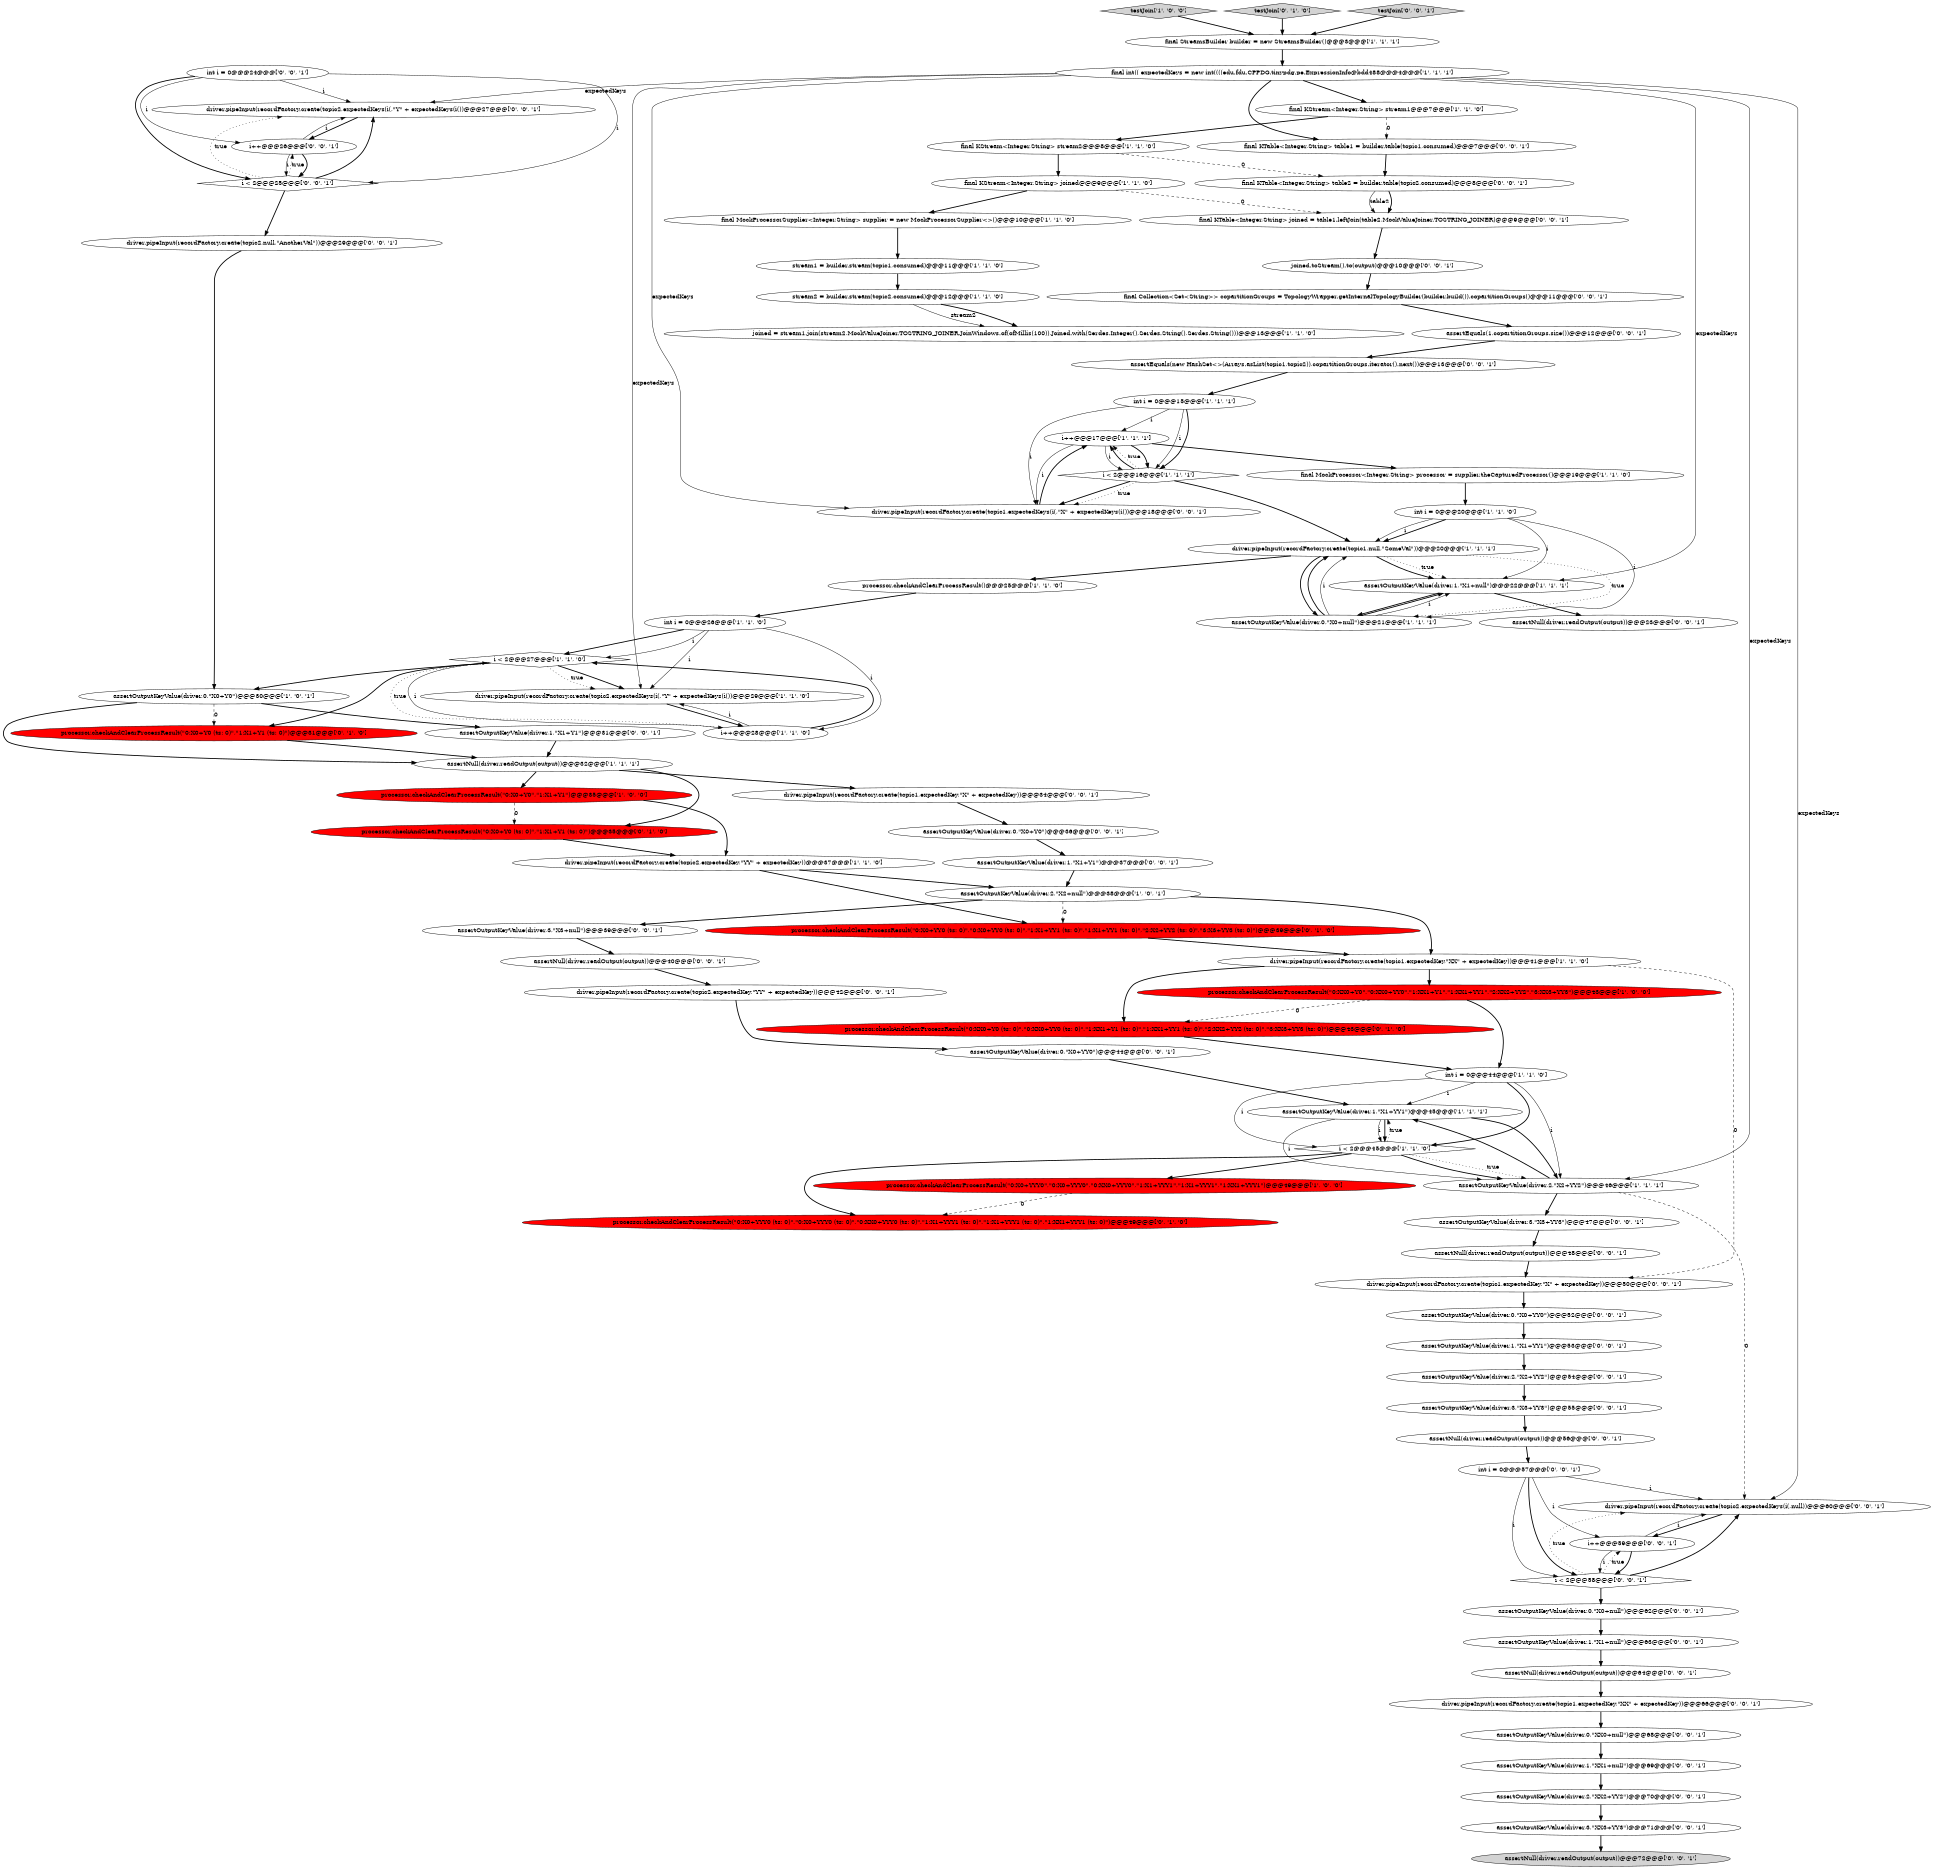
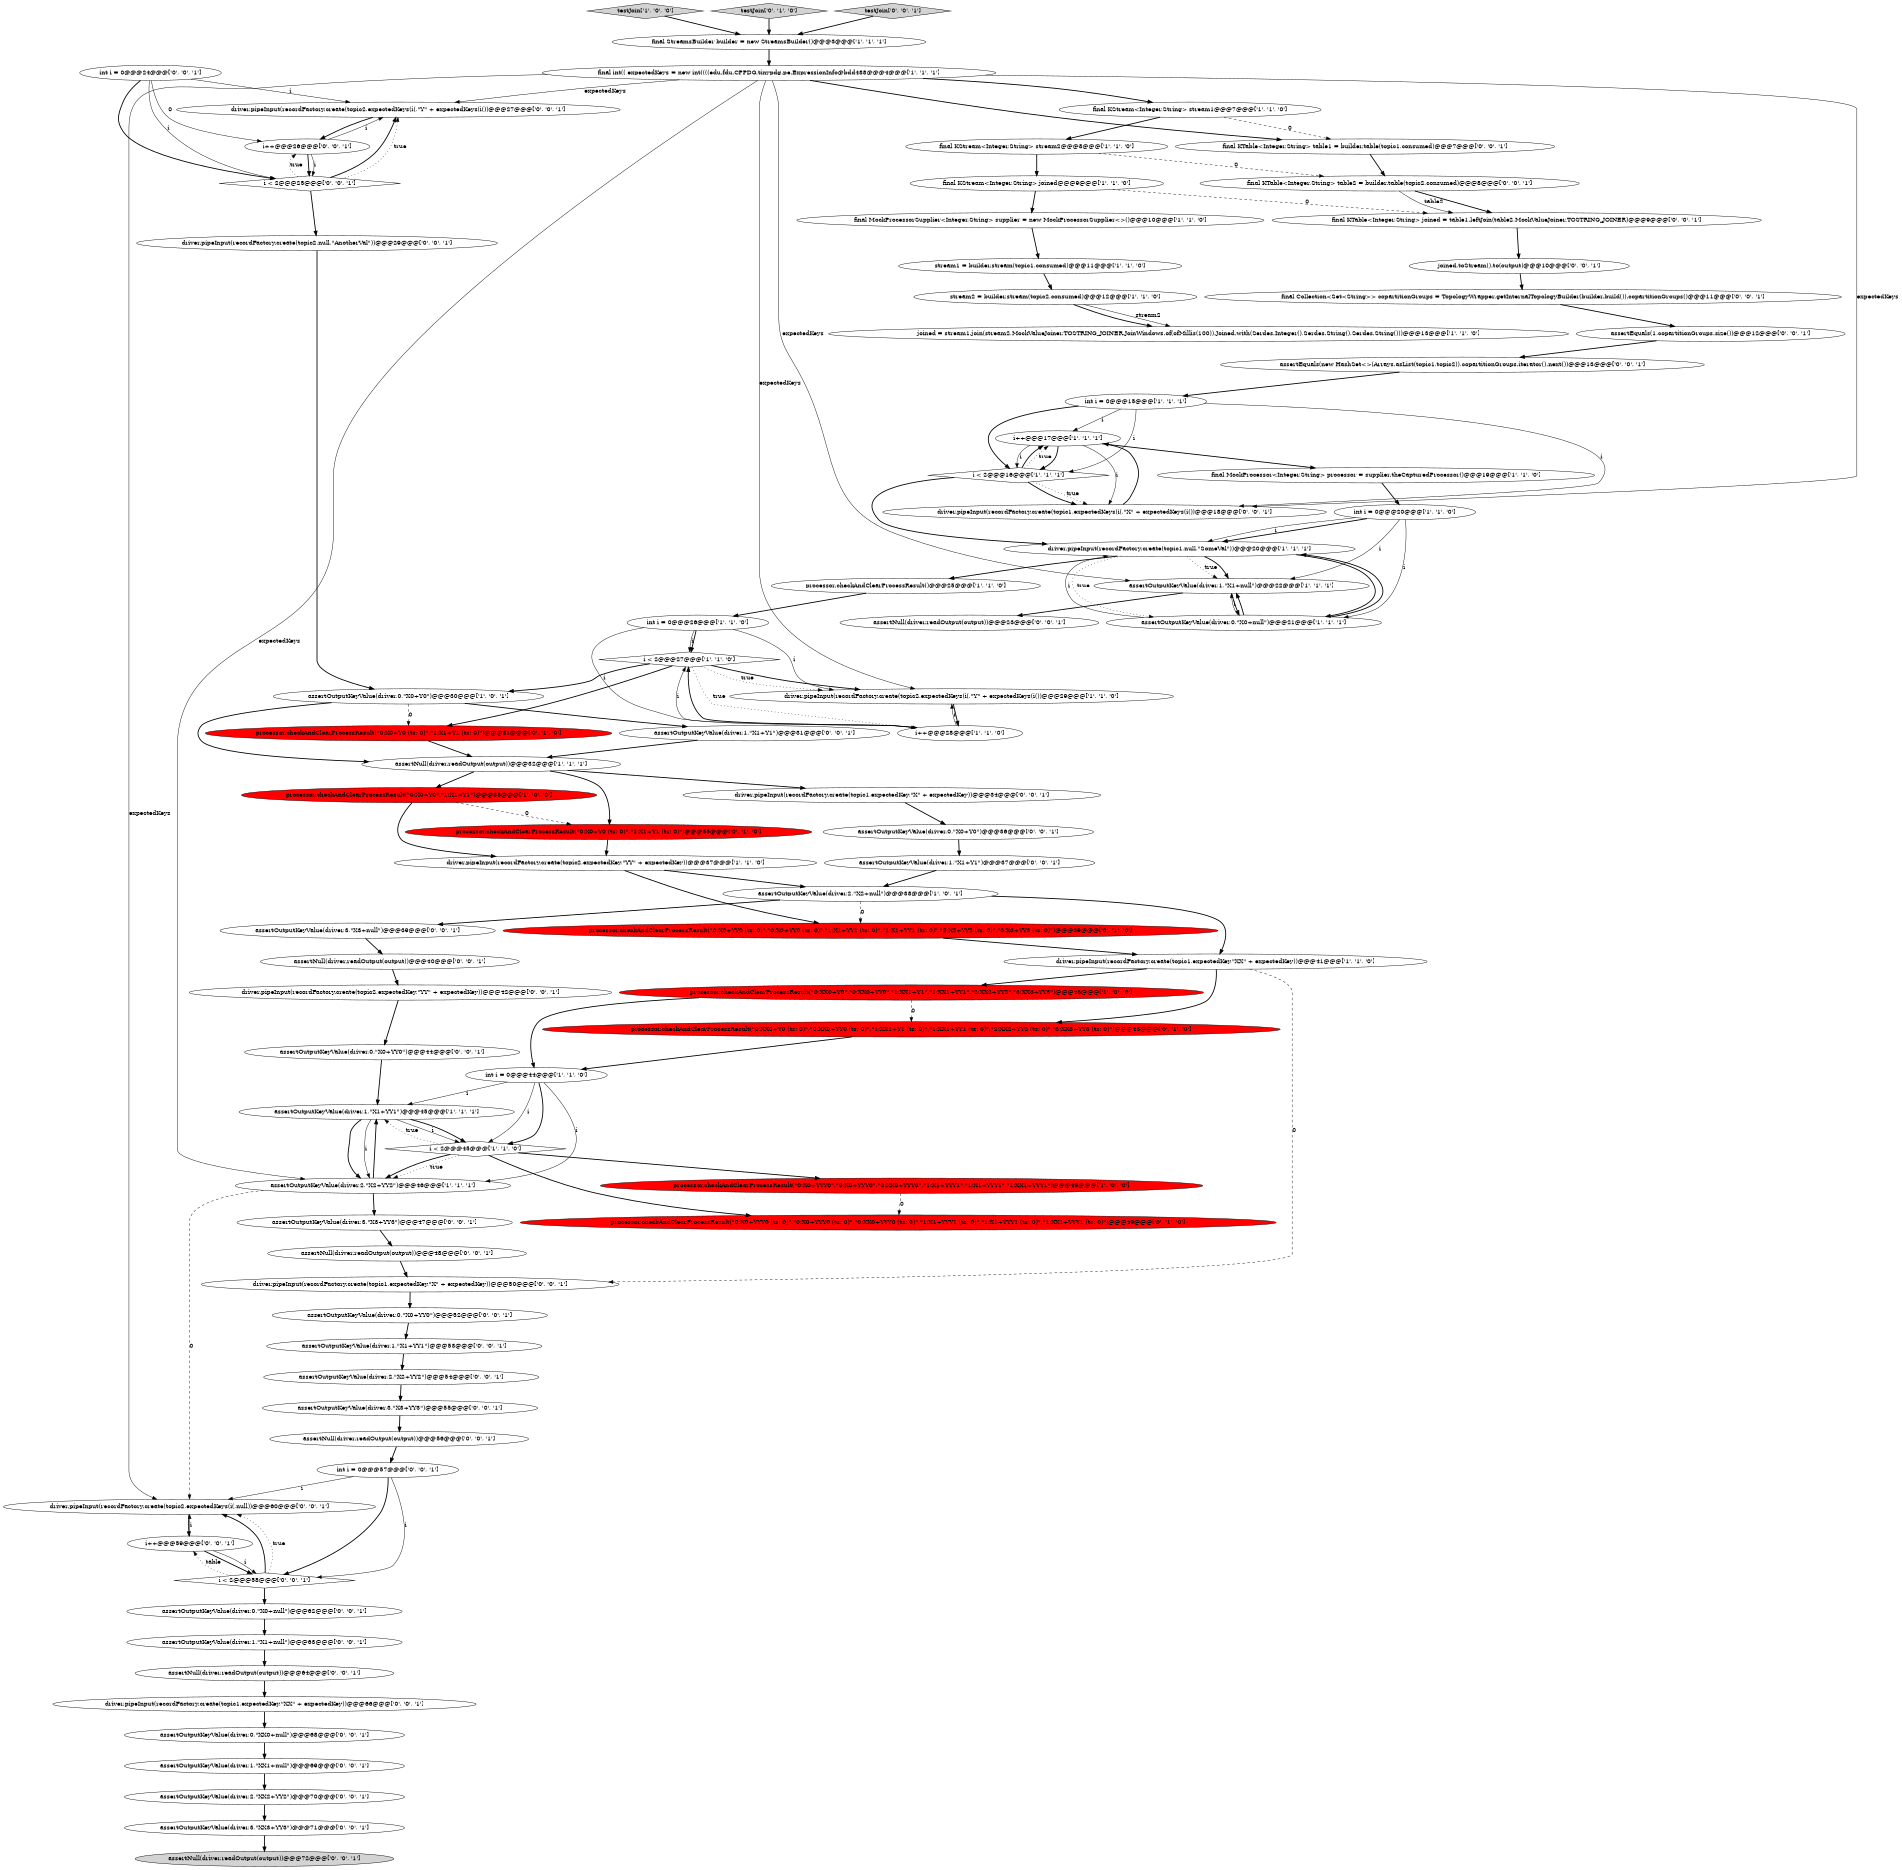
edge "int i = 0@@@24@@@['0', '0', '1']" -> "i++@@@26@@@['0', '0', '1']": label "i" -> "0"
edge "int i = 0@@@57@@@['0', '0', '1']" -> "i++@@@59@@@['0', '0', '1']": removed, label "i"
edge "i < 2@@@58@@@['0', '0', '1']" -> "i++@@@59@@@['0', '0', '1']": label "true" -> "table"
